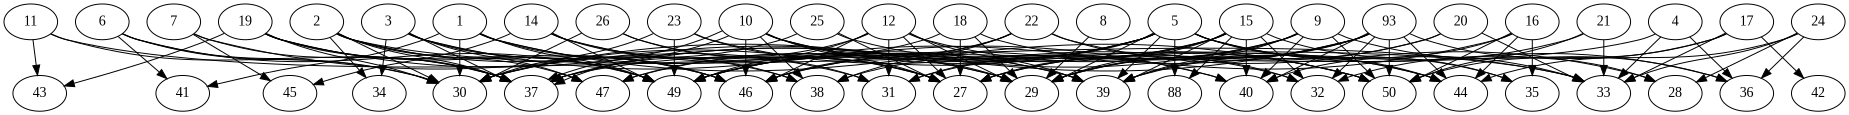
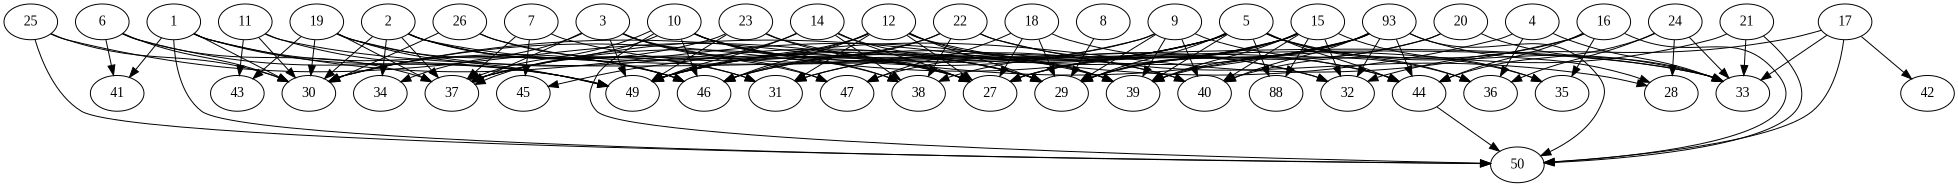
edge "9" -> "50": now "44" -> "50"
edge "11" -> "49": added
